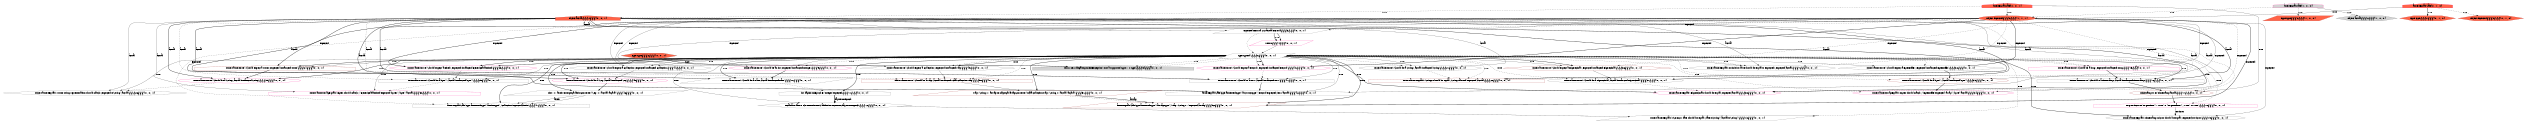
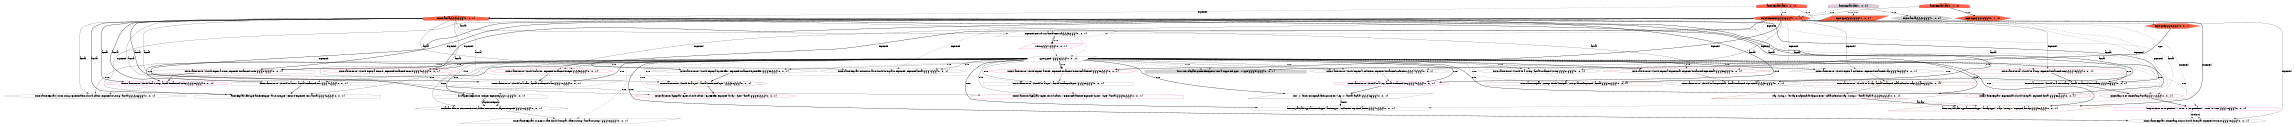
edge "assertEqualsSafe['0', '0', '1']" -> "Timestamp ts = (Timestamp)actual@@@17@@@['0', '0', '1']": now "assertEqualsSafe['0', '0', '1']" -> "Type type@@@2@@@['0', '0', '1']"
edge "assertEqualsSafe['0', '0', '1']" -> "Object actual@@@2@@@['0', '0', '1']": label "true" -> "expected"
node "Object expected@@@2@@@['0', '1', '0']": removed
edge "Object expected@@@2@@@['1', '1', '1']" -> "int daysFromEpoch = (Integer)expected@@@11@@@['0', '0', '1']": added, label "expected"
